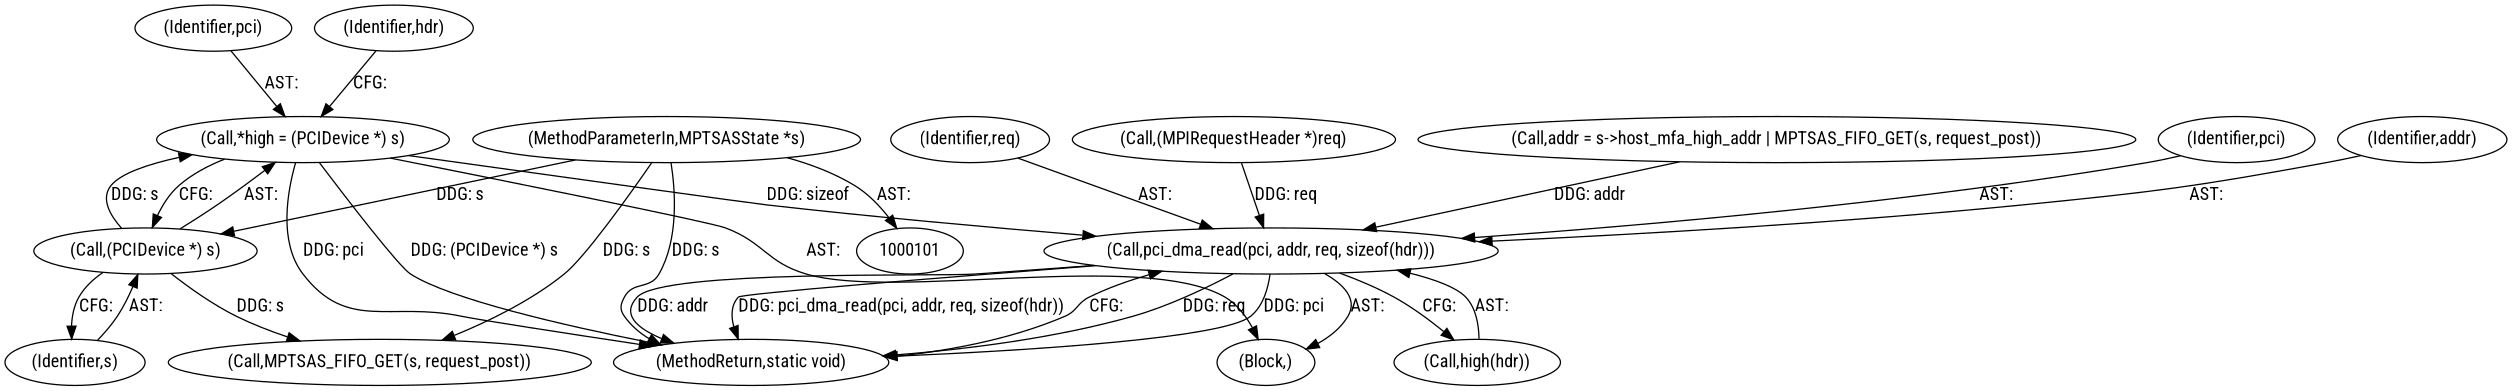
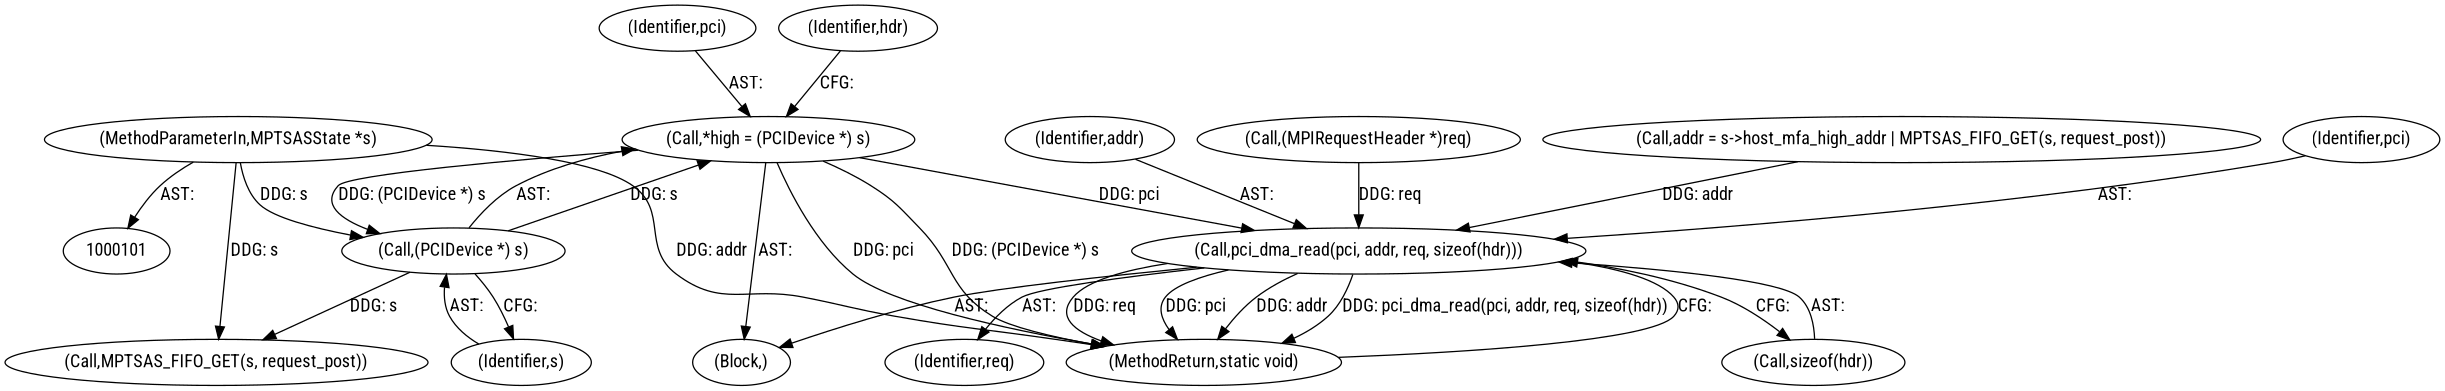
edge "(Identifier,req)" -> "(Call,pci_dma_read(pci, addr, req, sizeof(hdr)))": reversed
edge "(Call,*high = (PCIDevice *) s)" -> "(Call,(PCIDevice *) s)": label "CFG: " -> "DDG: (PCIDevice *) s"
edge "(Call,*high = (PCIDevice *) s)" -> "(Call,pci_dma_read(pci, addr, req, sizeof(hdr)))": label "DDG: sizeof" -> "DDG: pci"
edge "(MethodParameterIn,MPTSASState *s)" -> "(MethodReturn,static void)": label "DDG: s" -> "DDG: addr"
node "(Call,high(hdr))": label "(Call,high(hdr))" -> "(Call,sizeof(hdr))"
